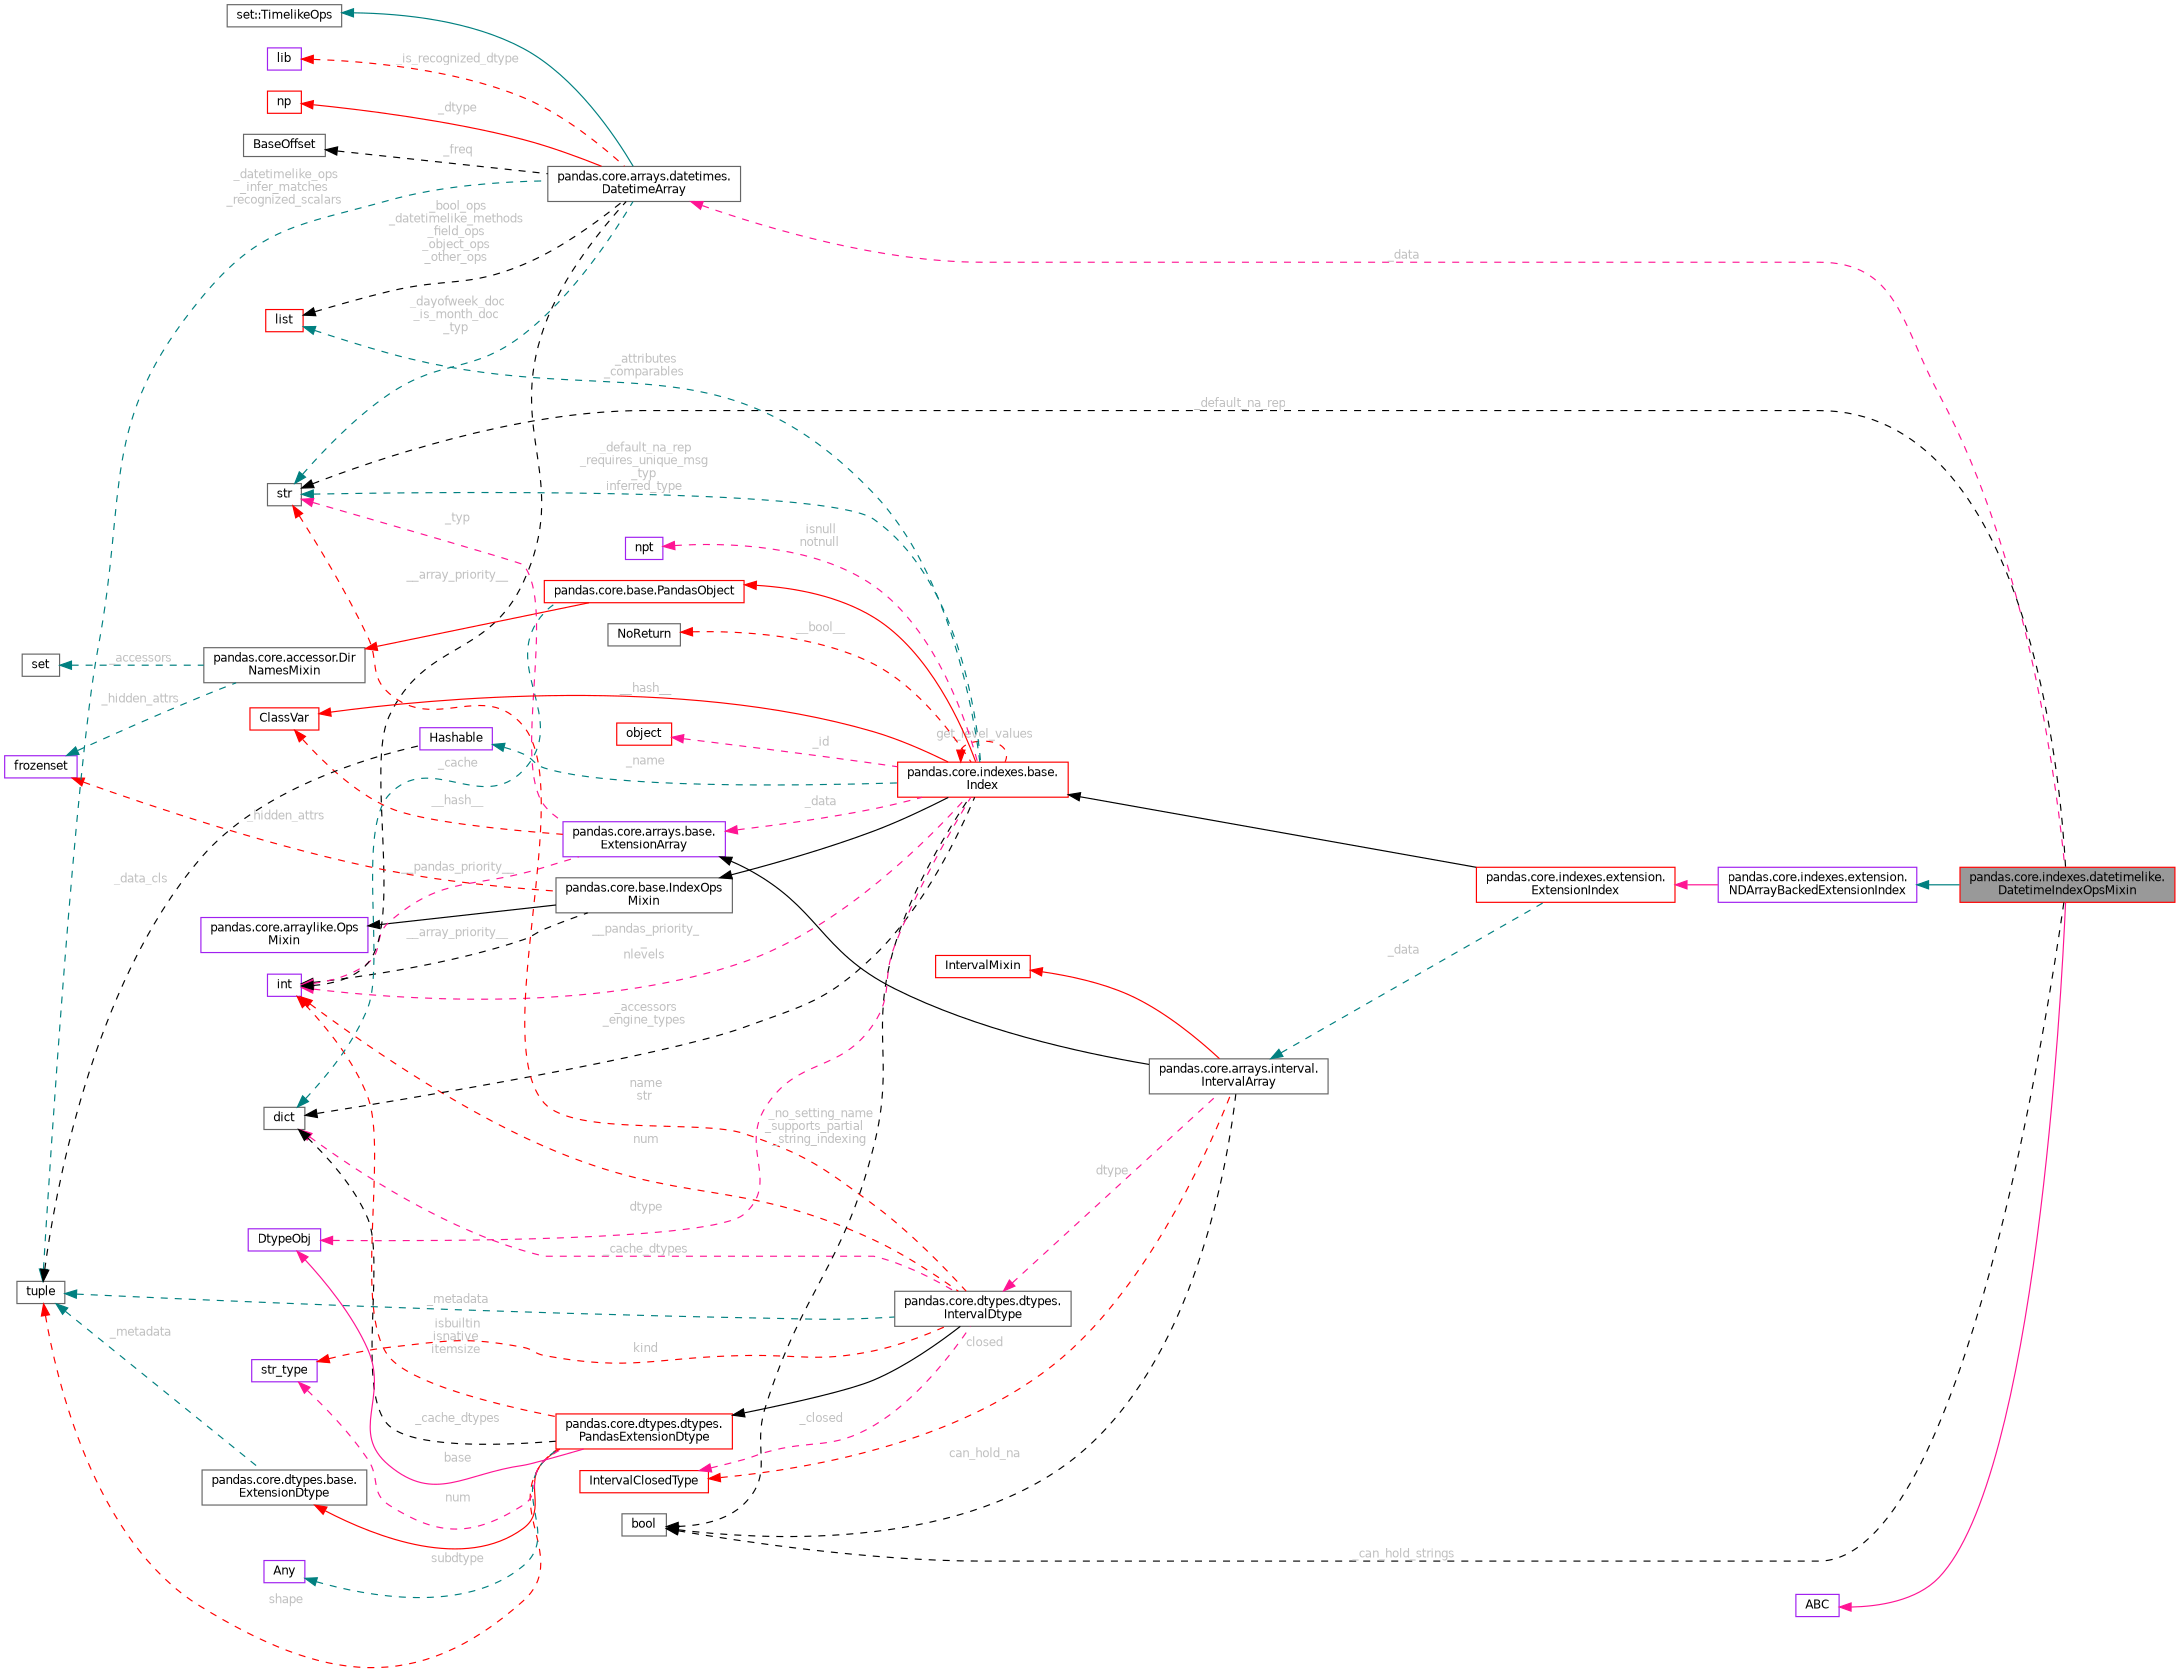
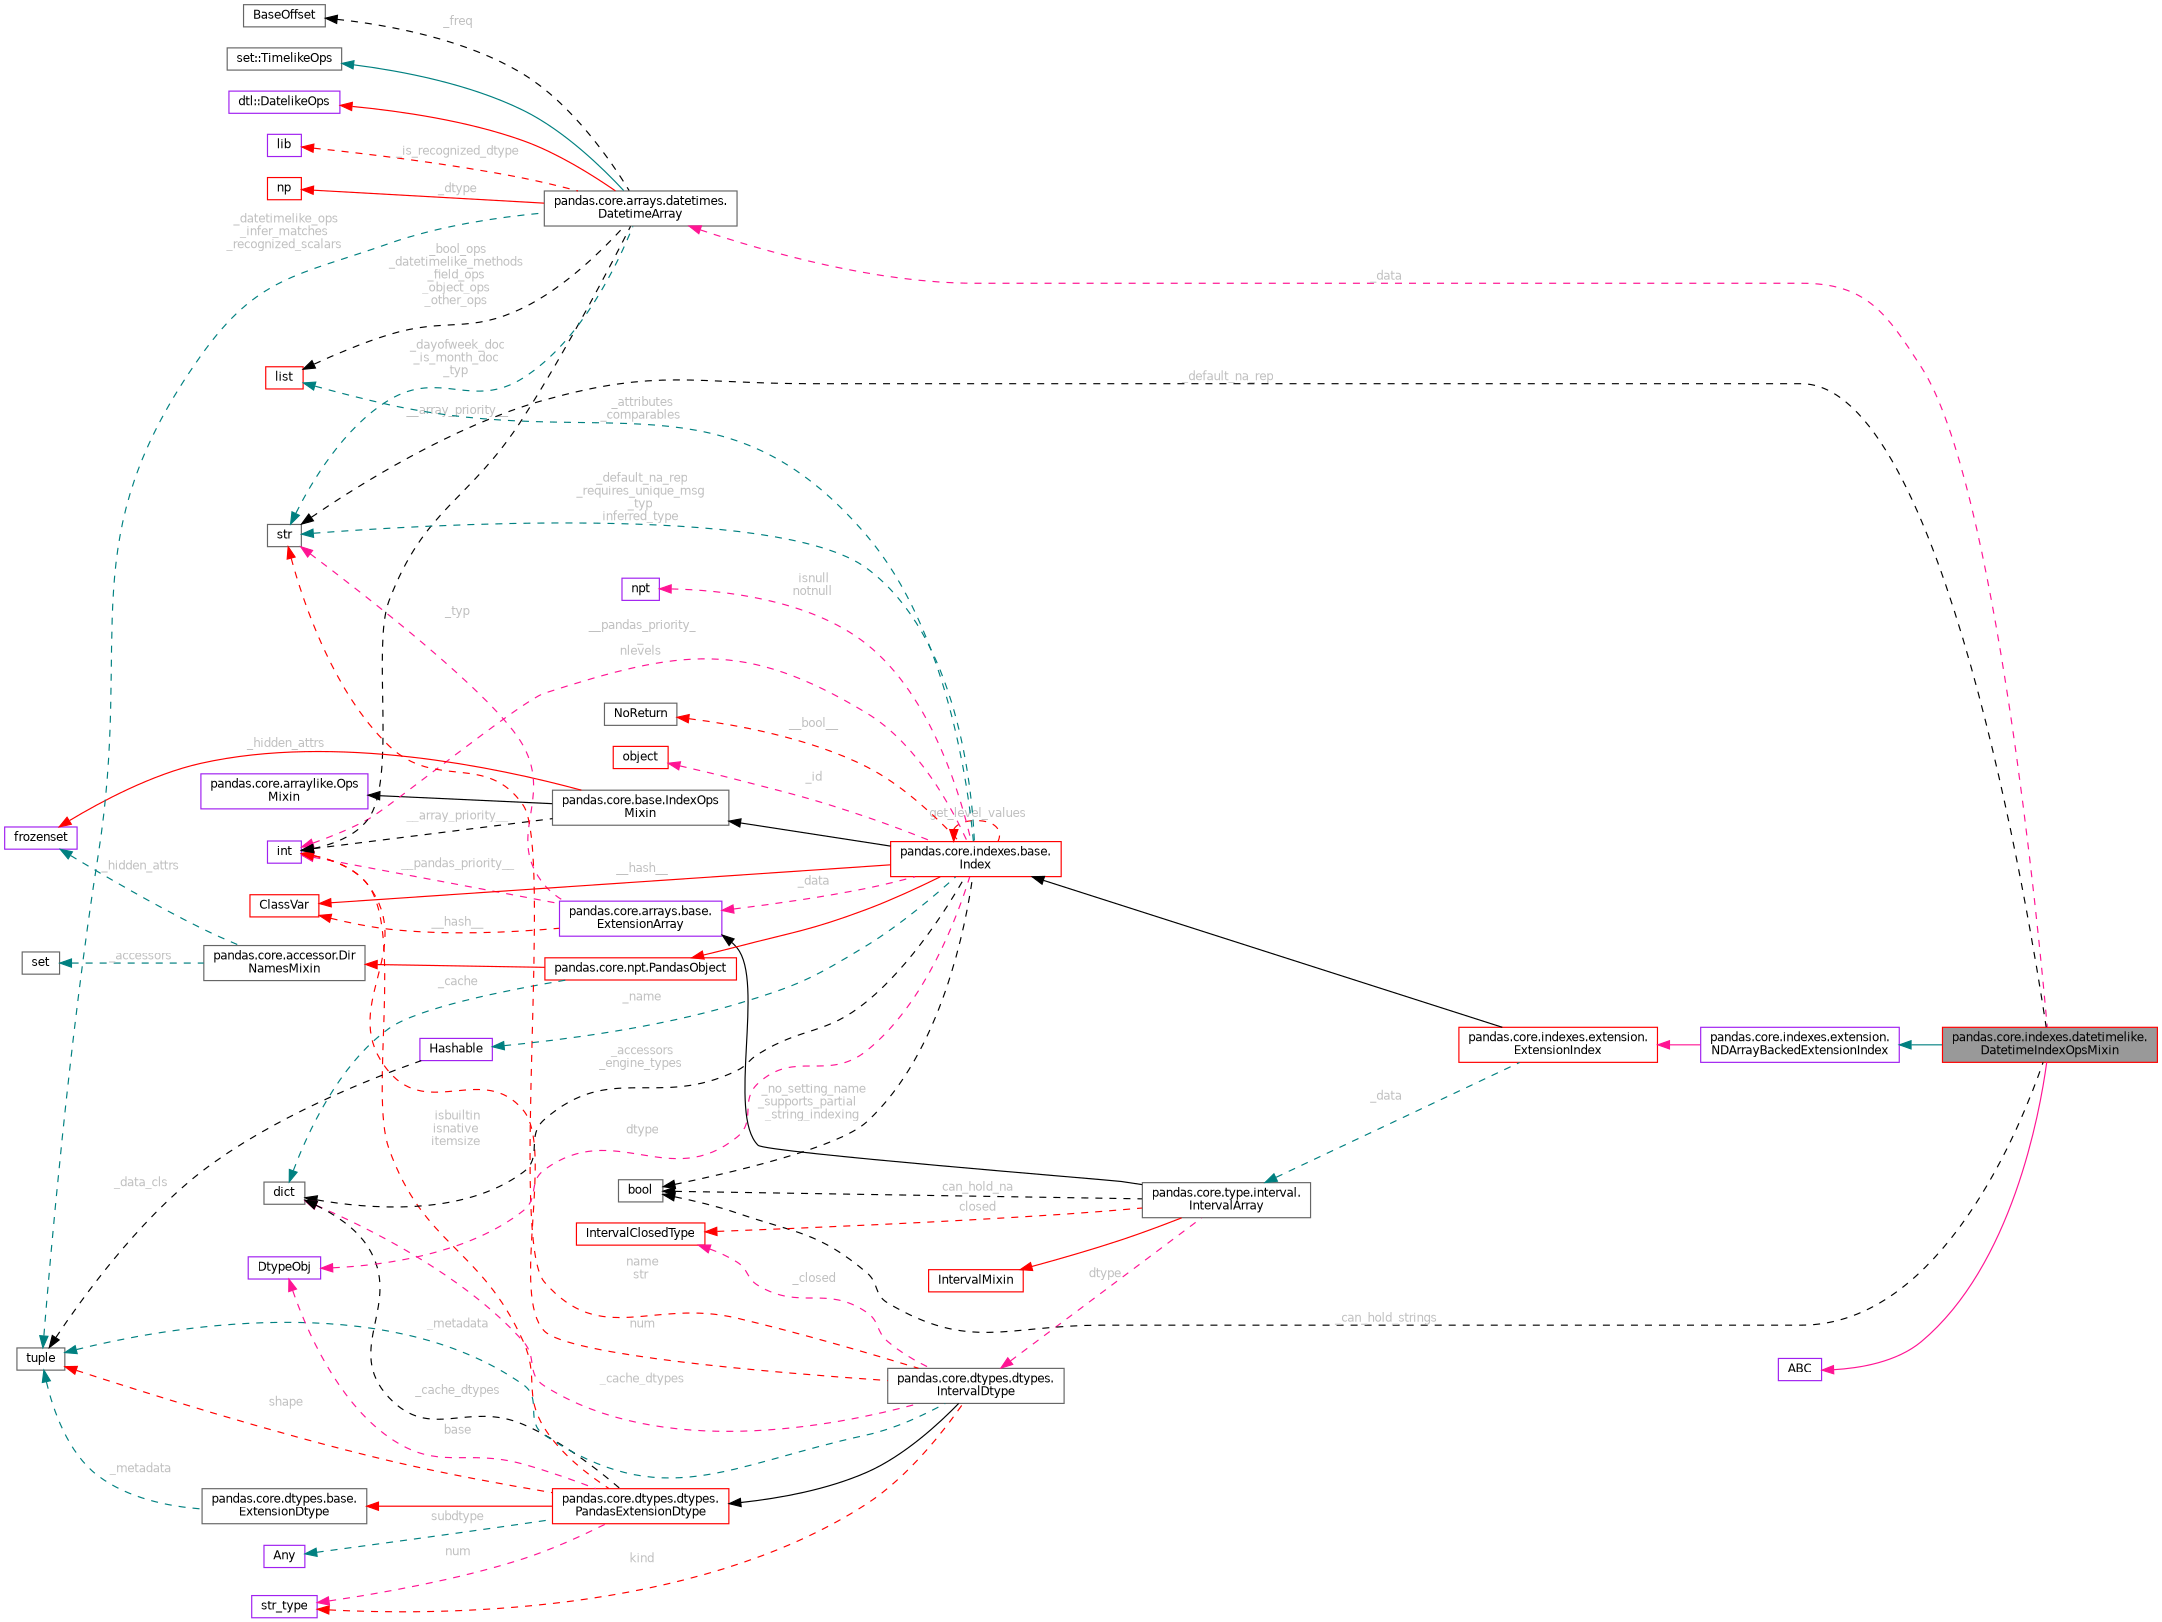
node "dtl::DatelikeOps": added
node "pandas.core.base.PandasObject": label "pandas.core.base.PandasObject" -> "pandas.core.npt.PandasObject"
edge "pandas.core.base.IndexOps Mixin" -> "frozenset": style dashed -> solid
node "pandas.core.arrays.interval. IntervalArray": label "pandas.core.arrays.interval. IntervalArray" -> "pandas.core.type.interval. IntervalArray"
edge "pandas.core.dtypes.dtypes. PandasExtensionDtype" -> "DtypeObj": style solid -> dashed
